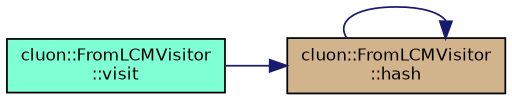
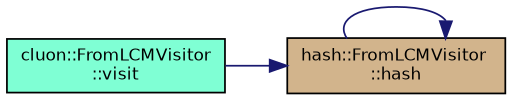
node "cluon::FromLCMVisitor ::hash": label "cluon::FromLCMVisitor ::hash" -> "hash::FromLCMVisitor ::hash"
